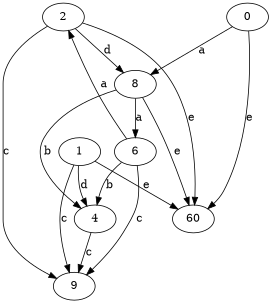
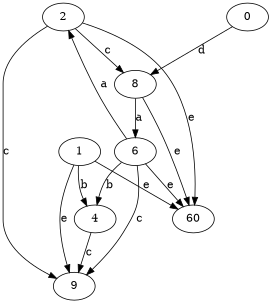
edge "2" -> "8": label "d" -> "c"
edge "0" -> "8": label "a" -> "d"
edge "0" -> "60": now "6" -> "60"
edge "8" -> "4": removed, label "b"
edge "1" -> "4": label "d" -> "b"
edge "1" -> "9": label "c" -> "e"
